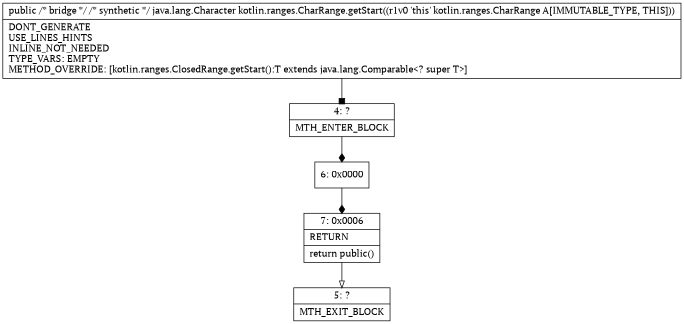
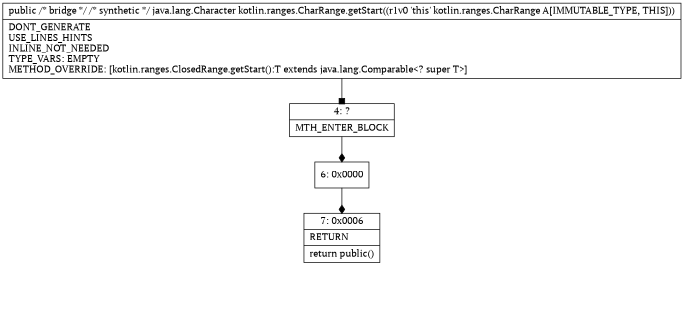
node "5: ?": removed
